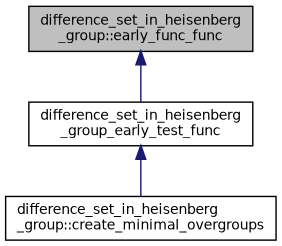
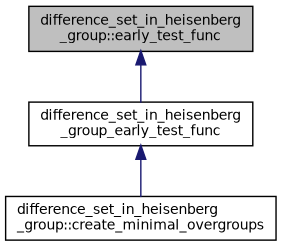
node "difference_set_in_heisenberg _group::early_func_func": label "difference_set_in_heisenberg _group::early_func_func" -> "difference_set_in_heisenberg _group::early_test_func"
